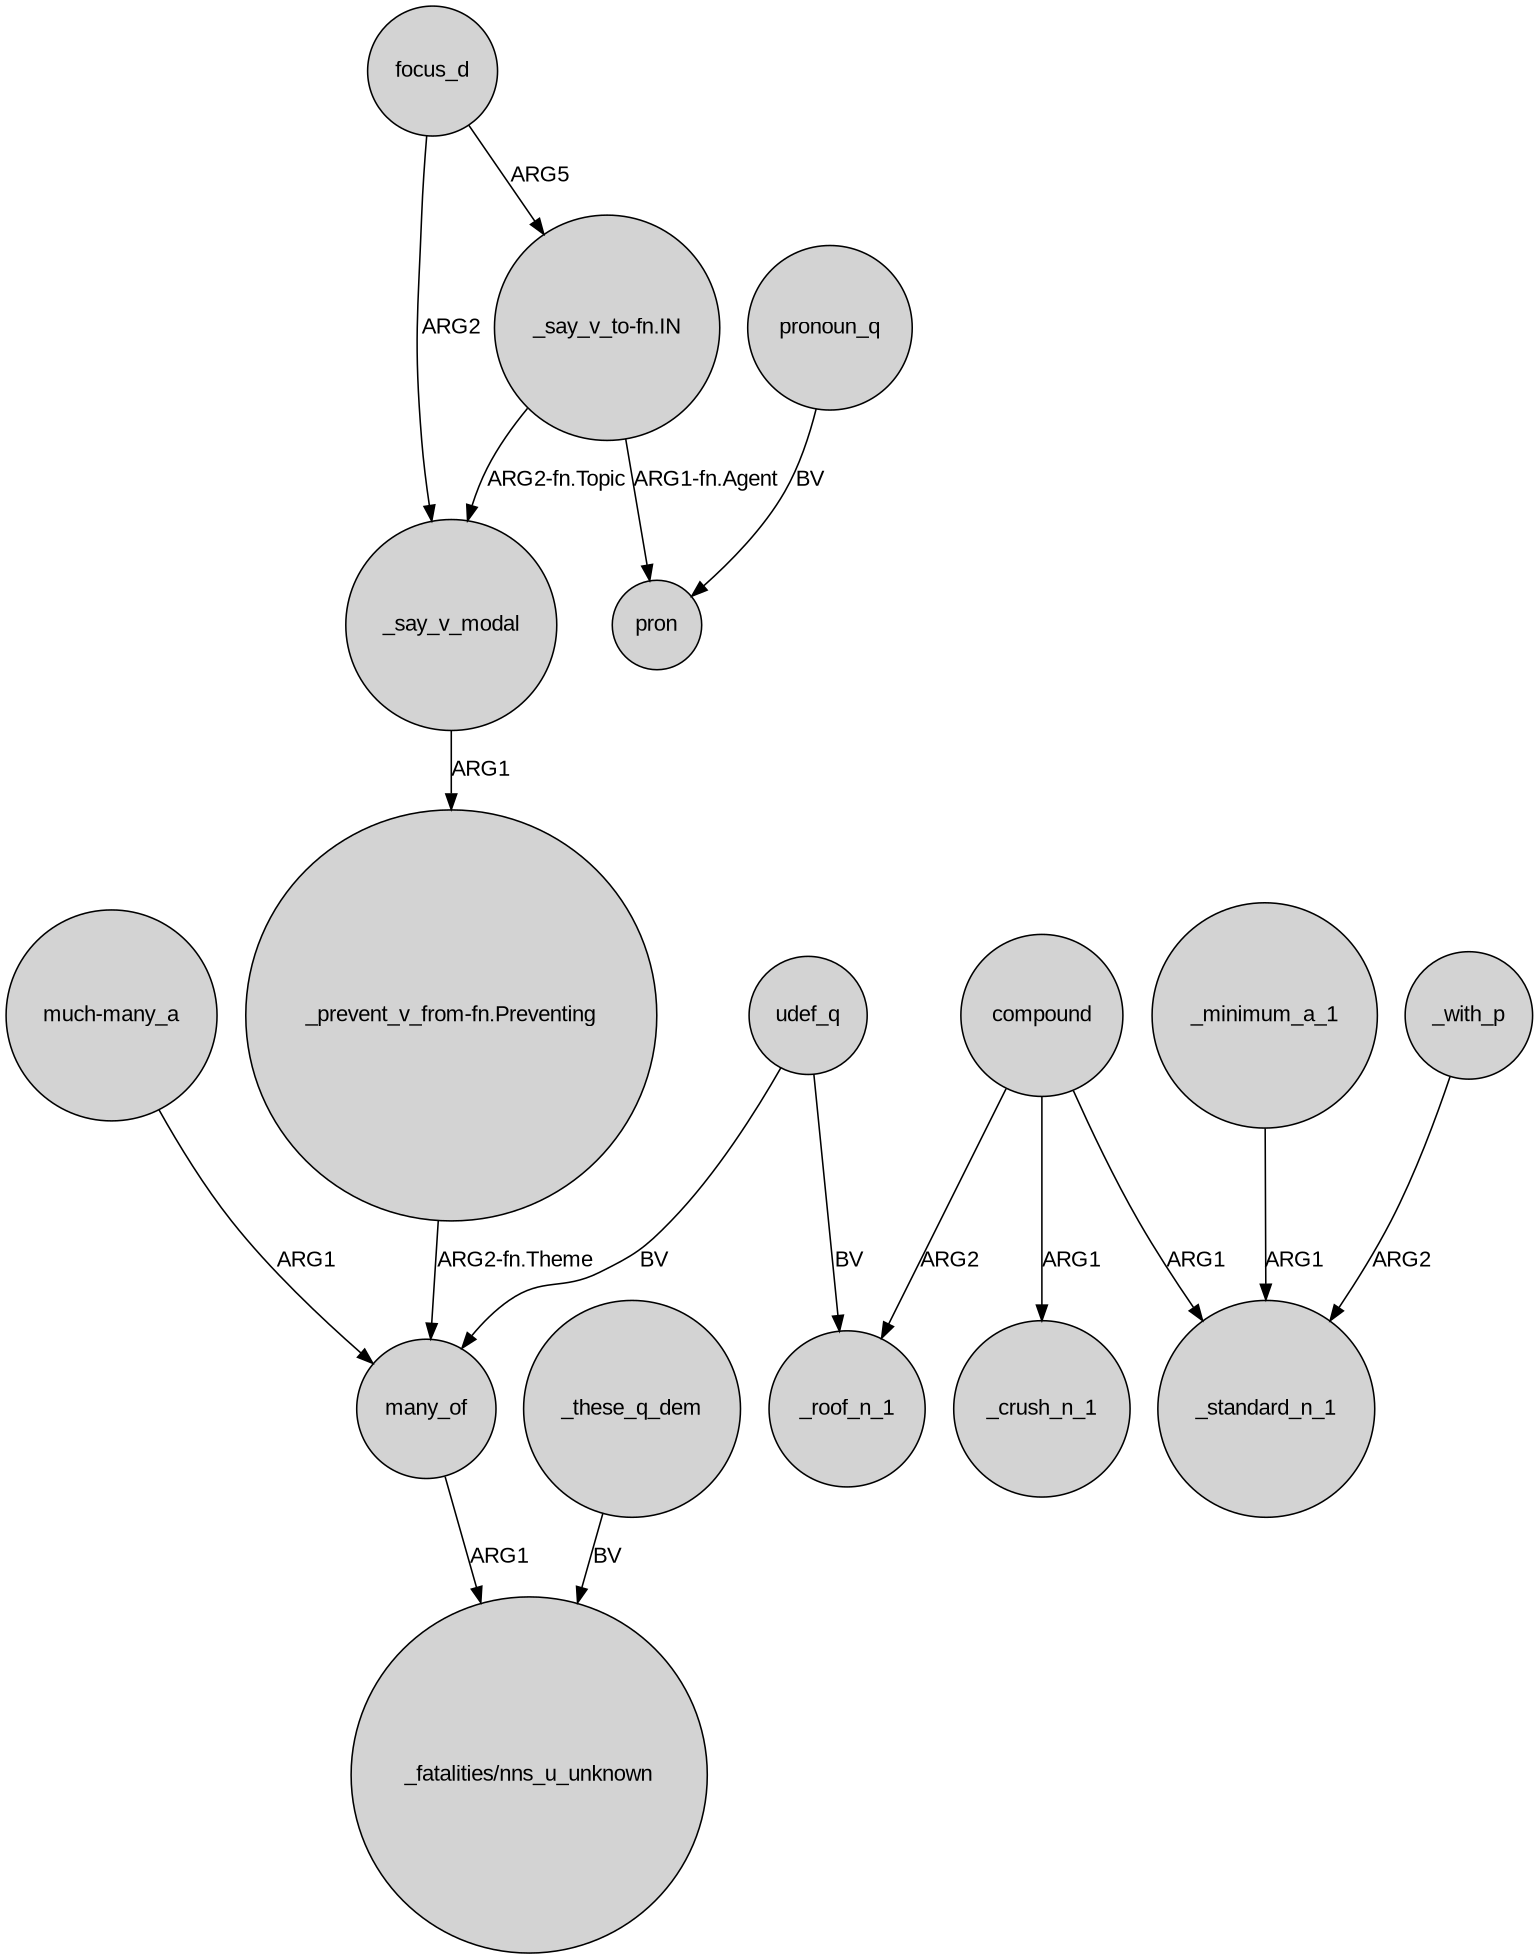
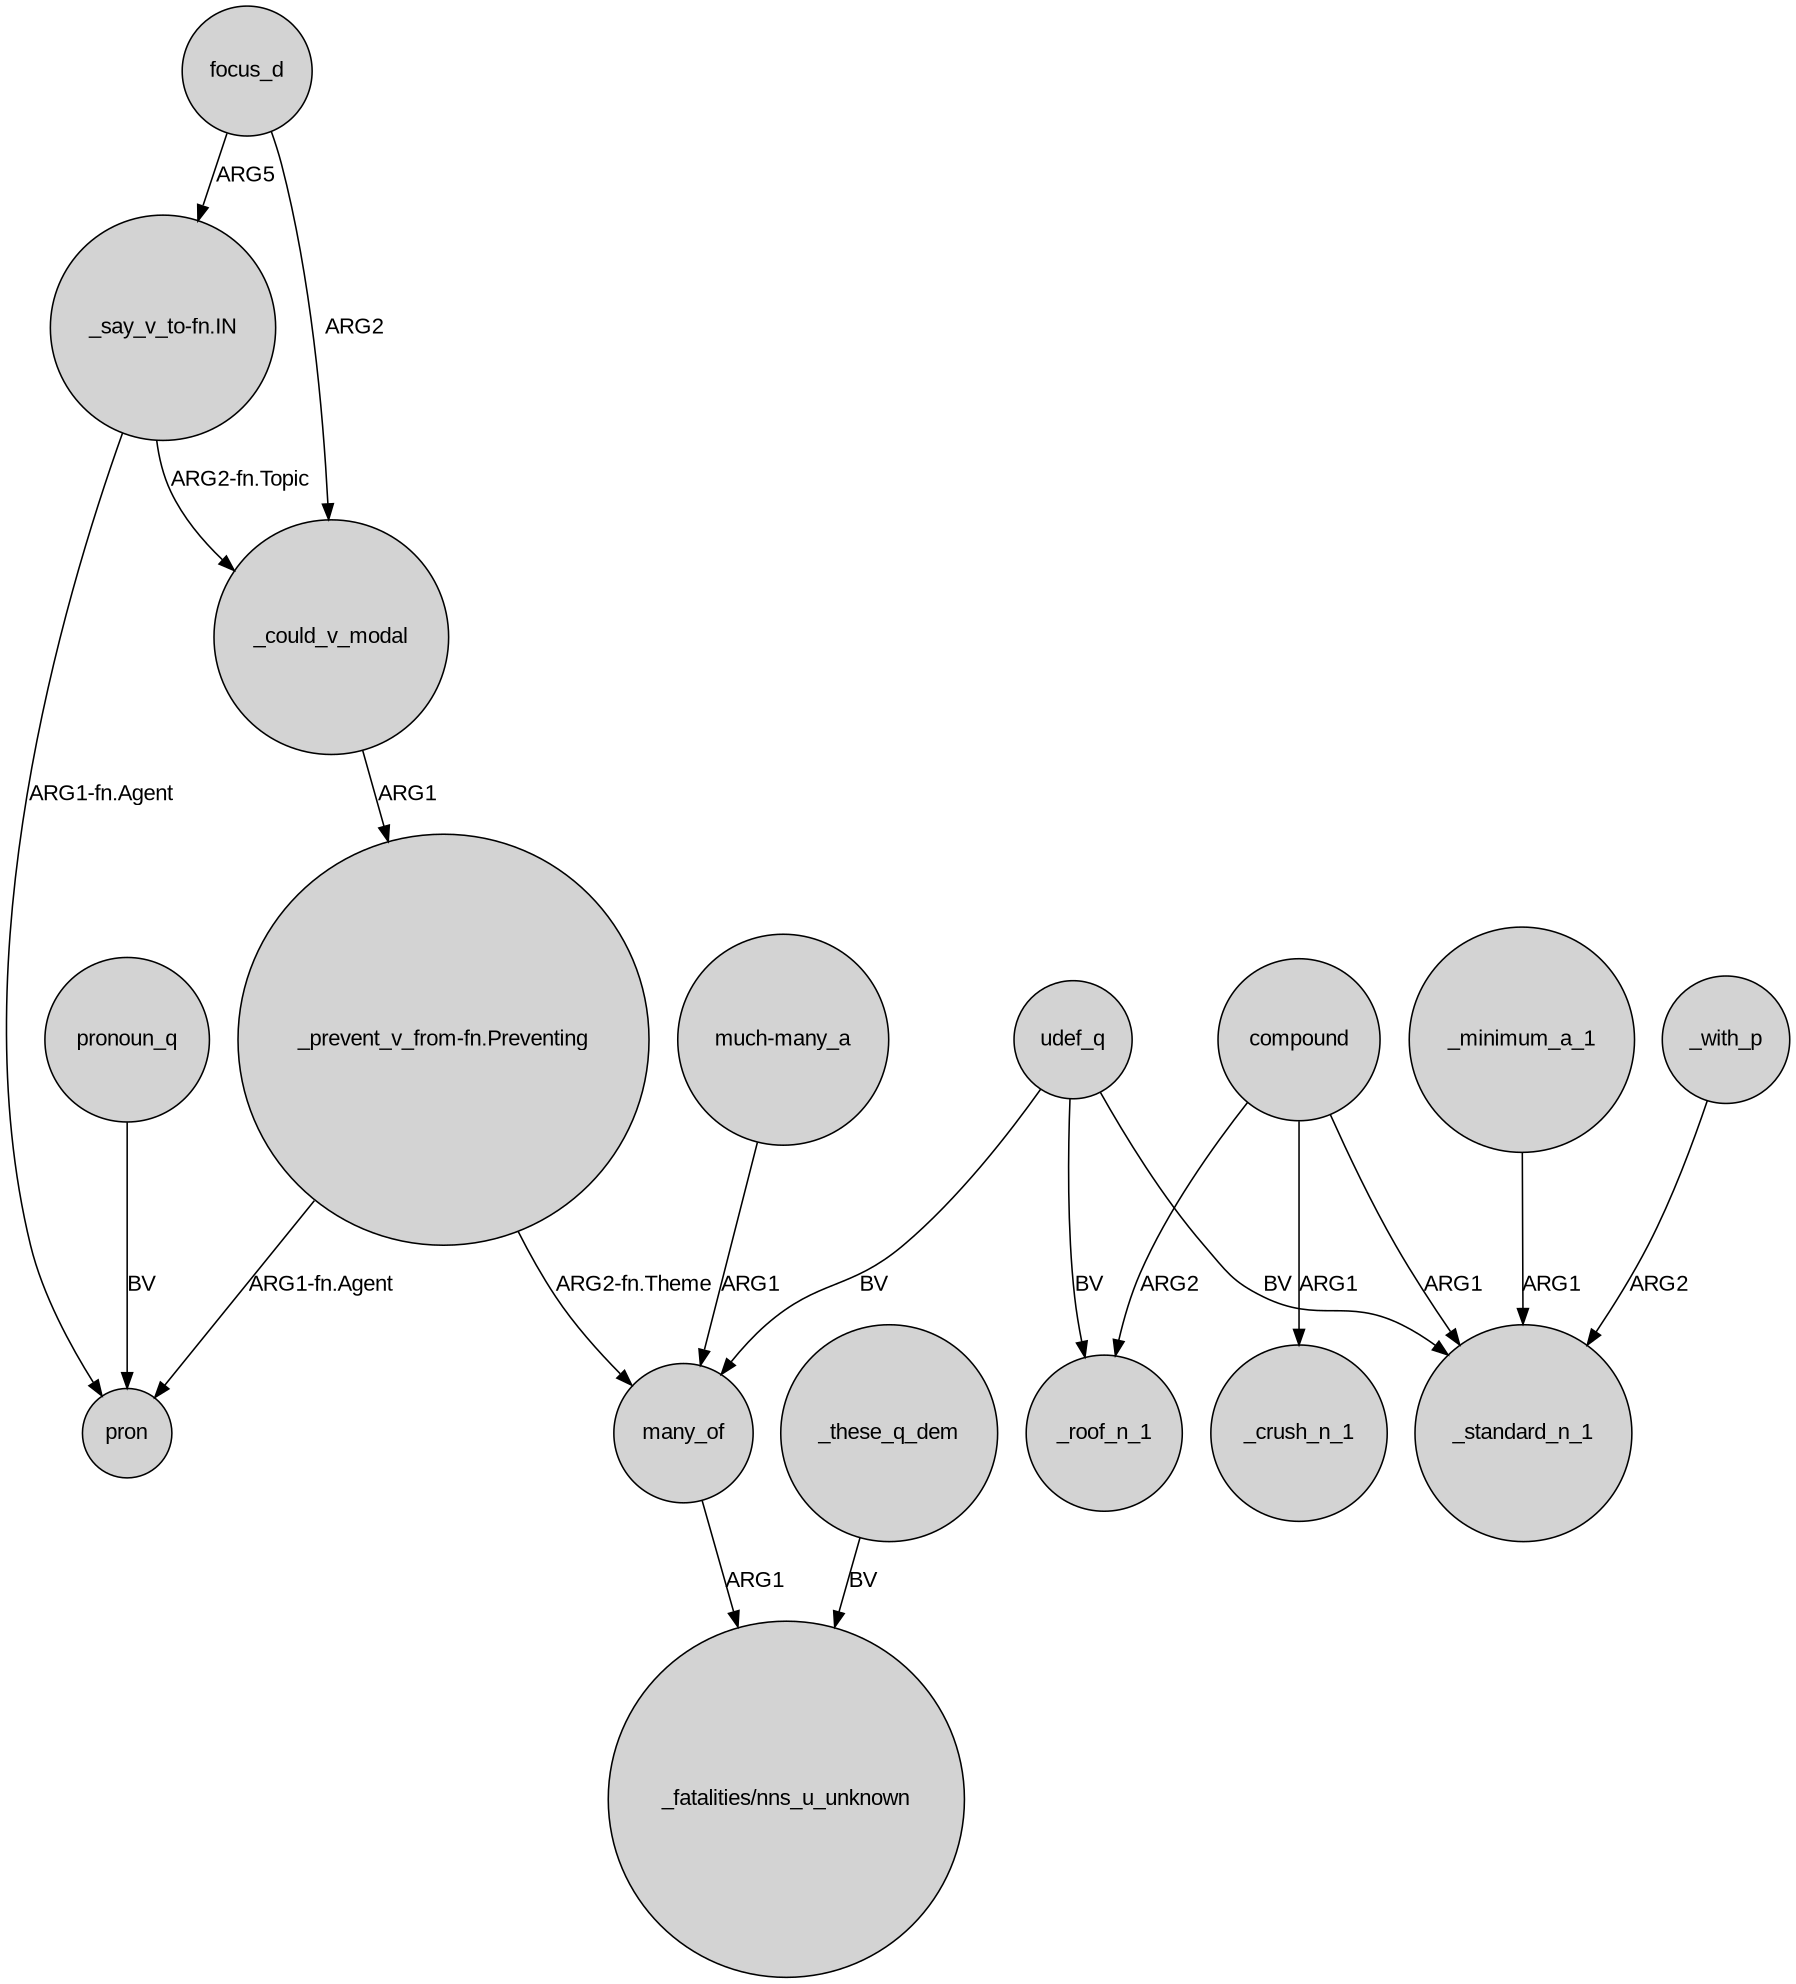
node "_say_v_modal": label "_say_v_modal" -> "_could_v_modal"
edge "udef_q" -> "_standard_n_1": added, label "BV"
edge "_prevent_v_from-fn.Preventing" -> "pron": added, label "ARG1-fn.Agent"
